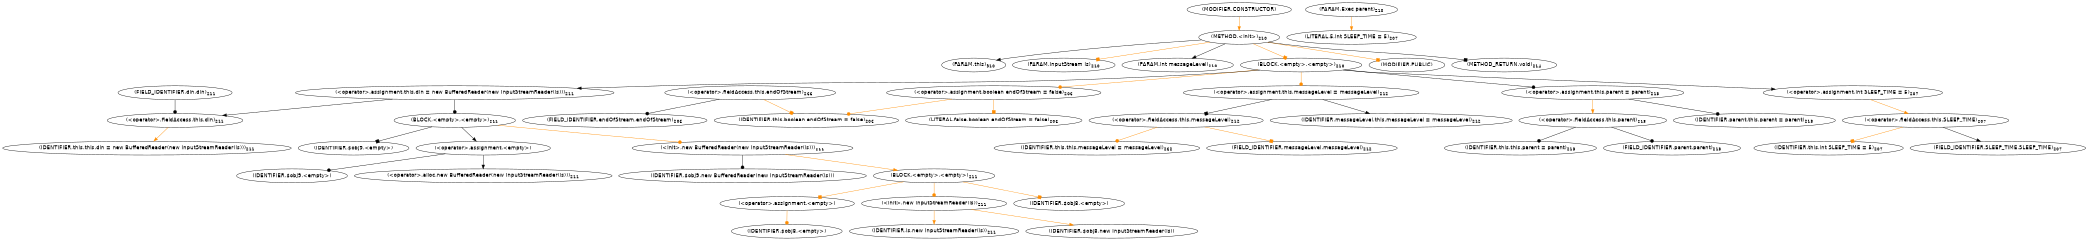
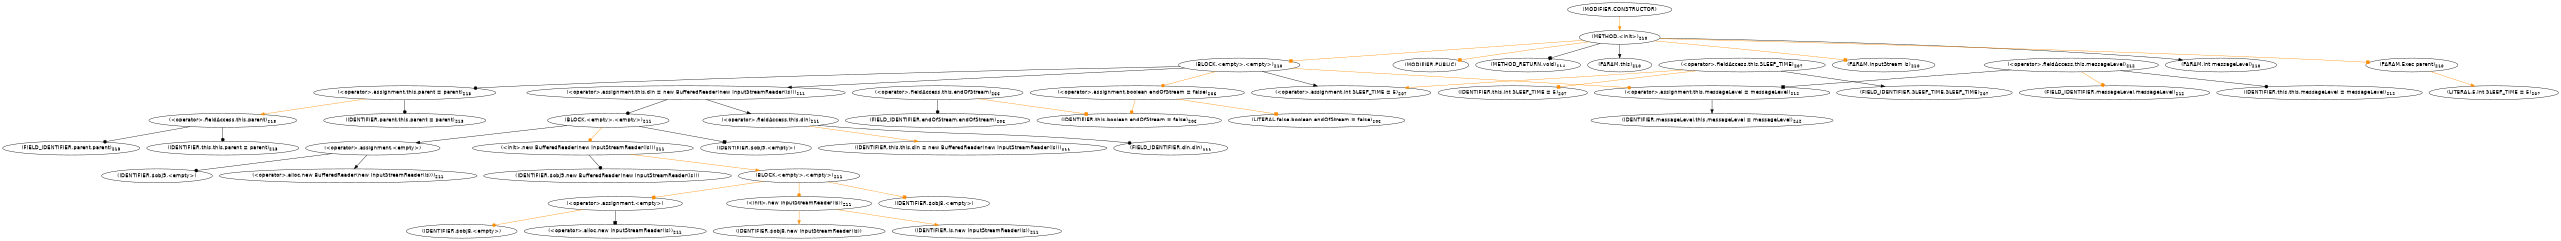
edge "(METHOD,<init>)" -> "(PARAM,Exec parent)": added
node "(PARAM,this)": text "910" -> "210"
node "(FIELD_IDENTIFIER,din,din)": text "211" -> "111"
edge "(FIELD_IDENTIFIER,din,din)" -> "(<operator>.fieldAccess,this.din)": reversed
edge "(<operator>.assignment,this.messageLevel = messageLevel)" -> "(<operator>.fieldAccess,this.messageLevel)": reversed
edge "(<operator>.assignment,int SLEEP_TIME = 5)" -> "(<operator>.fieldAccess,this.SLEEP_TIME)": reversed
node "(IDENTIFIER,messageLevel,this.messageLevel = messageLevel)": text "212" -> "242"
edge "(<operator>.fieldAccess,this.messageLevel)" -> "(IDENTIFIER,this,this.messageLevel = messageLevel)": color darkorange -> black
node "(IDENTIFIER,this,this.messageLevel = messageLevel)": text "262" -> "212"
node "(<operator>.alloc,new InputStreamReader(is))": added
